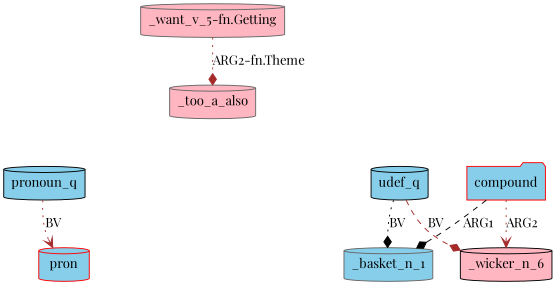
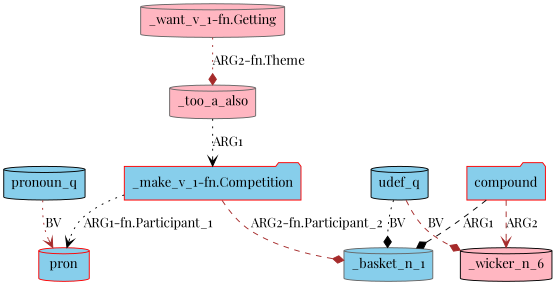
node "_want_v_5-fn.Getting": label "_want_v_5-fn.Getting" -> "_want_v_1-fn.Getting"
node "_make_v_1-fn.Competition": added
edge "compound" -> "_wicker_n_6": style dotted -> dashed
